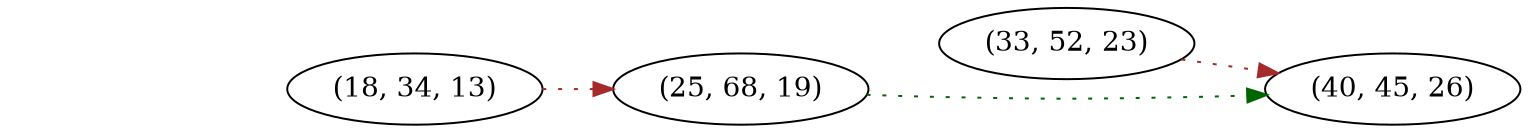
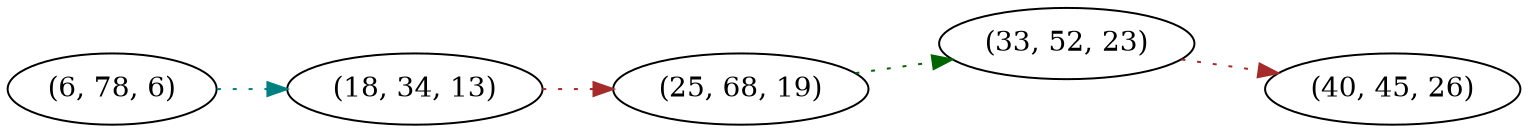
node "(6, 78, 6)": added
edge "(25, 68, 19)" -> "(40, 45, 26)": now "(25, 68, 19)" -> "(33, 52, 23)"
